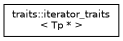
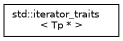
node "traits::iterator_traits < Tp * >": label "traits::iterator_traits < Tp * >" -> "std::iterator_traits < Tp * >"
